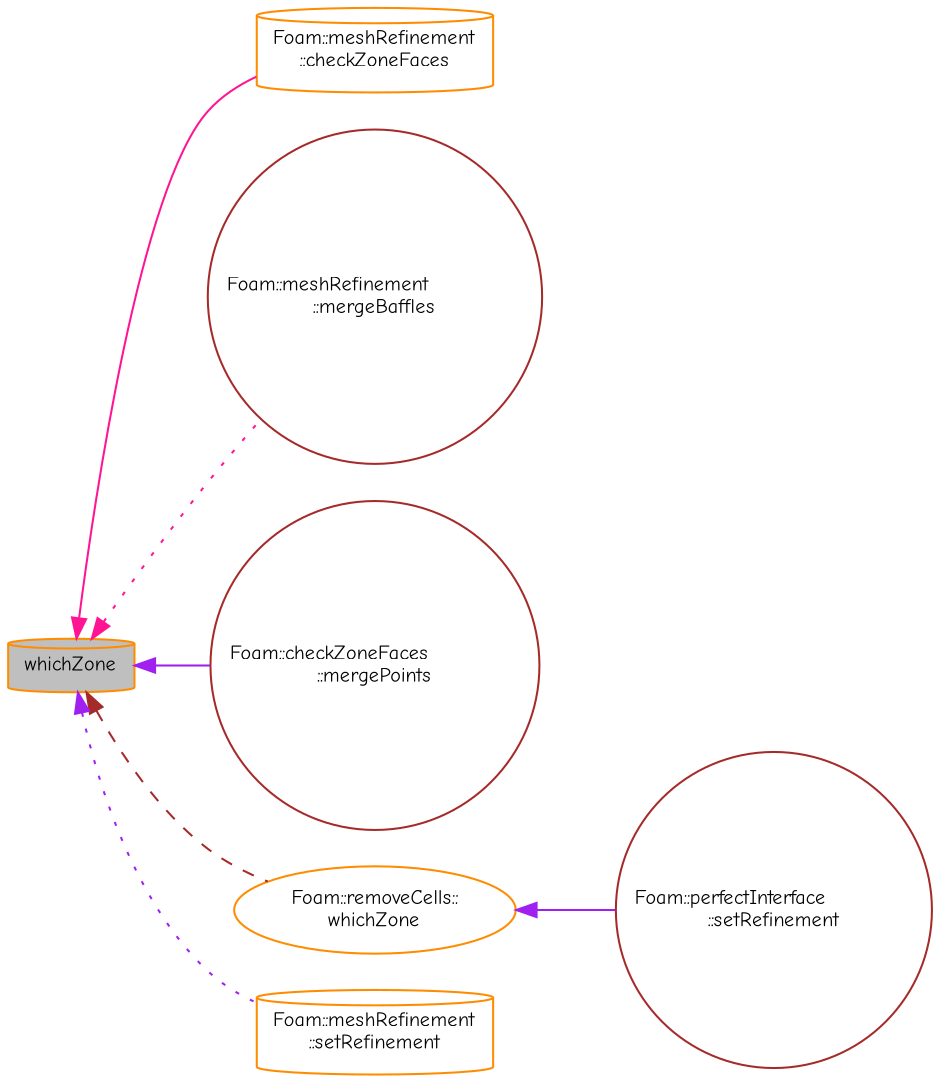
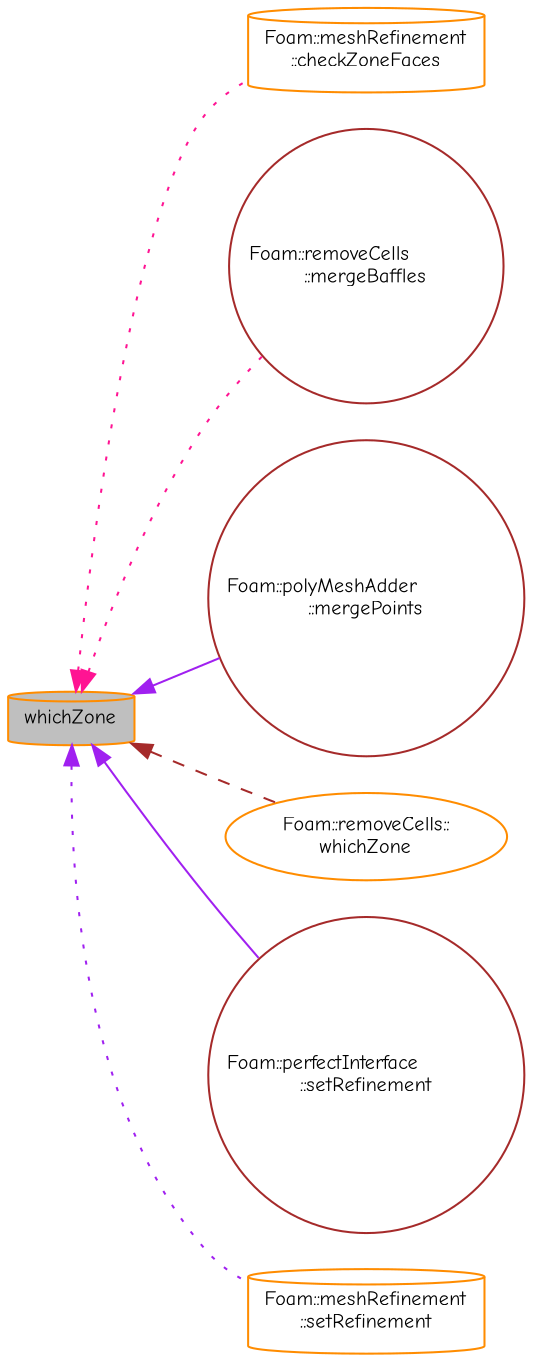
node "Foam::meshRefinement ::mergeBaffles": label "Foam::meshRefinement ::mergeBaffles" -> "Foam::removeCells ::mergeBaffles"
edge "Foam::meshRefinement ::checkZoneFaces" -> "whichZone": style solid -> dotted
node "Foam::checkZoneFaces ::mergePoints": label "Foam::checkZoneFaces ::mergePoints" -> "Foam::polyMeshAdder ::mergePoints"
edge "Foam::perfectInterface ::setRefinement" -> "Foam::removeCells:: whichZone": now "Foam::perfectInterface ::setRefinement" -> "whichZone"
